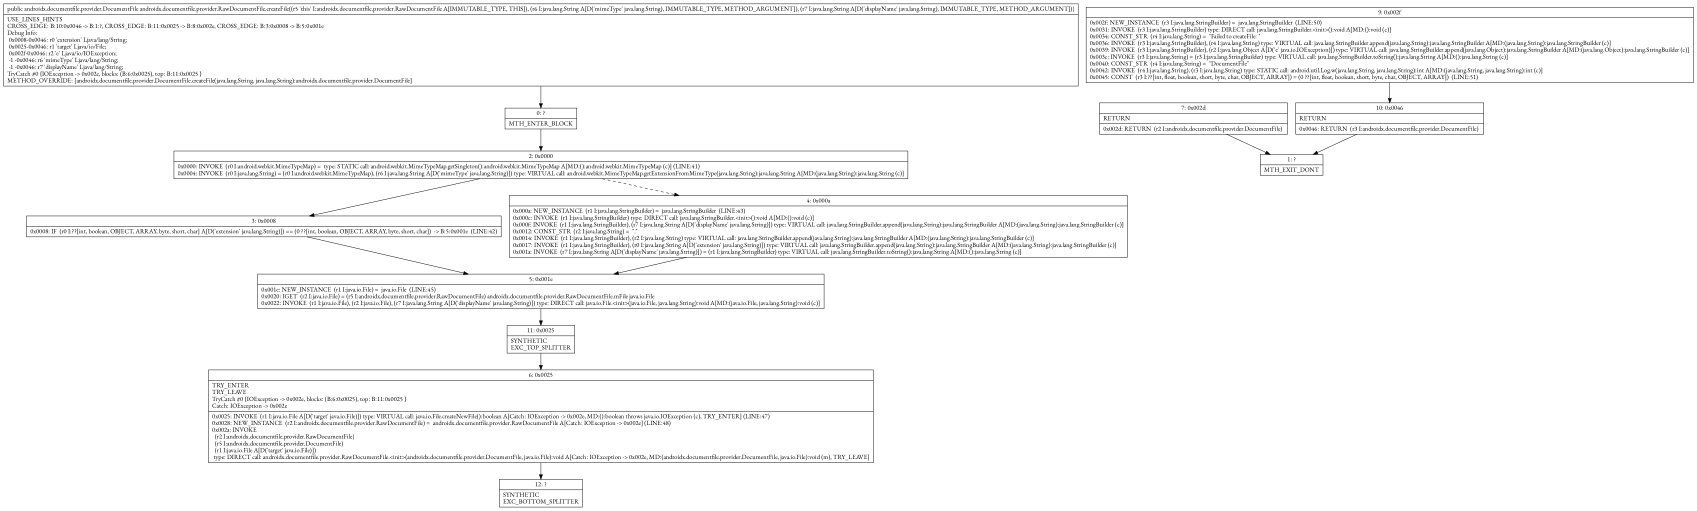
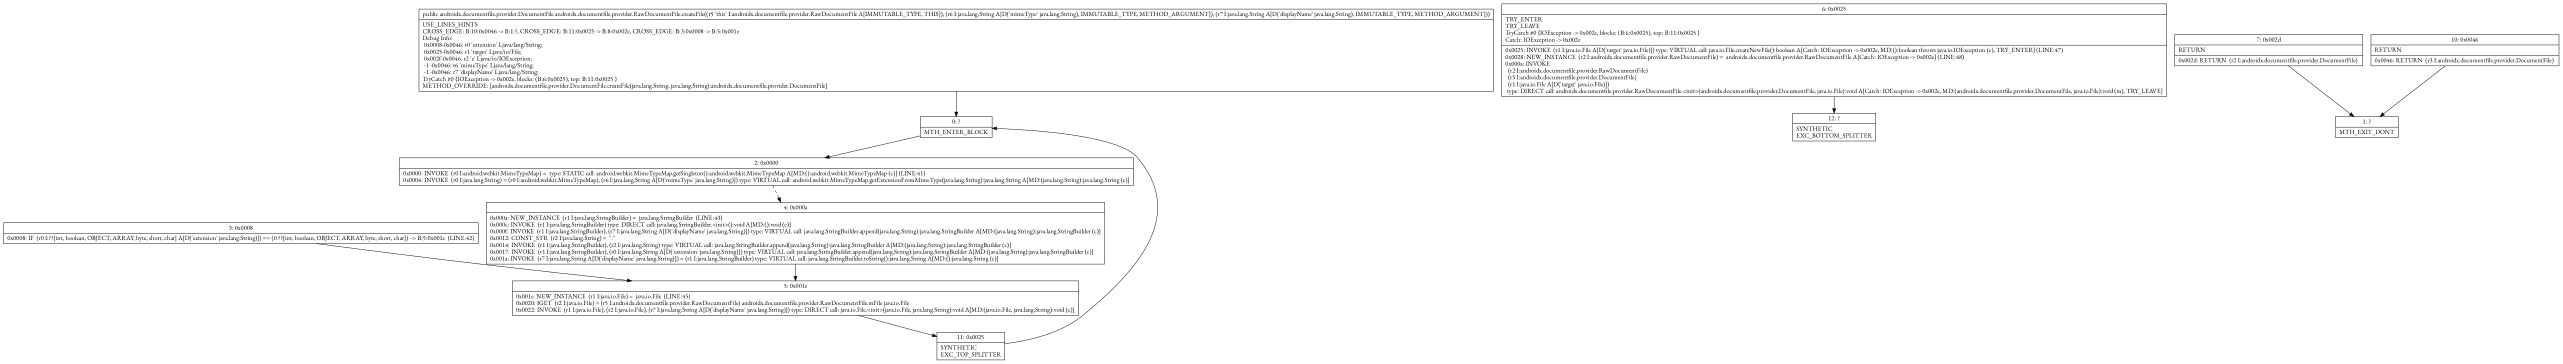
node "9: 0x002f": removed
edge "2: 0x0000" -> "3: 0x0008": removed
edge "11: 0x0025" -> "6: 0x0025": now "11: 0x0025" -> "0: ?"
node "6: 0x0025": text "0x002a: INVOKE" -> "0x000a: INVOKE"
